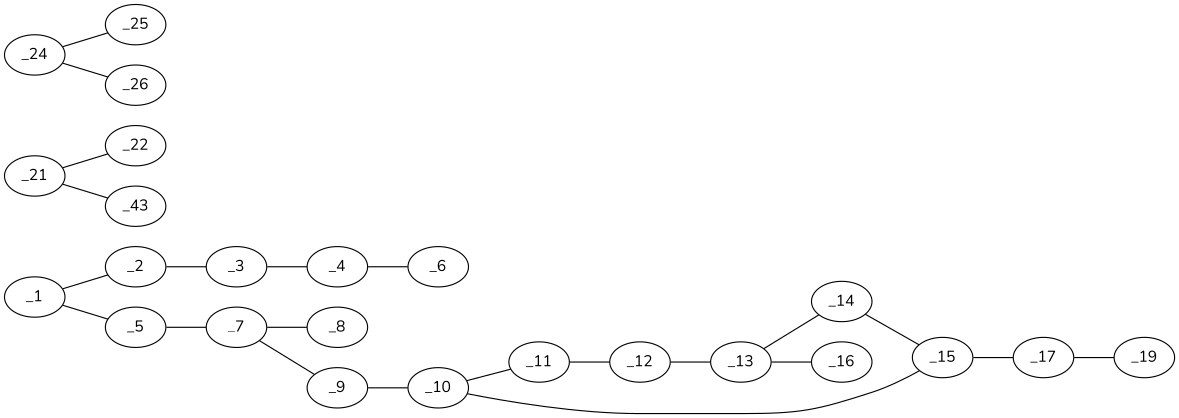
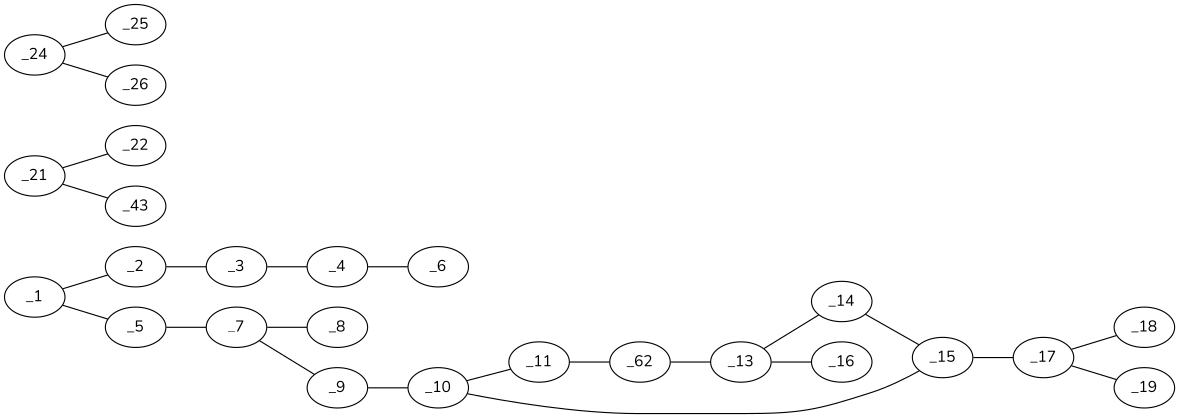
node "_18": added
node "_12": label "_12" -> "_62"
